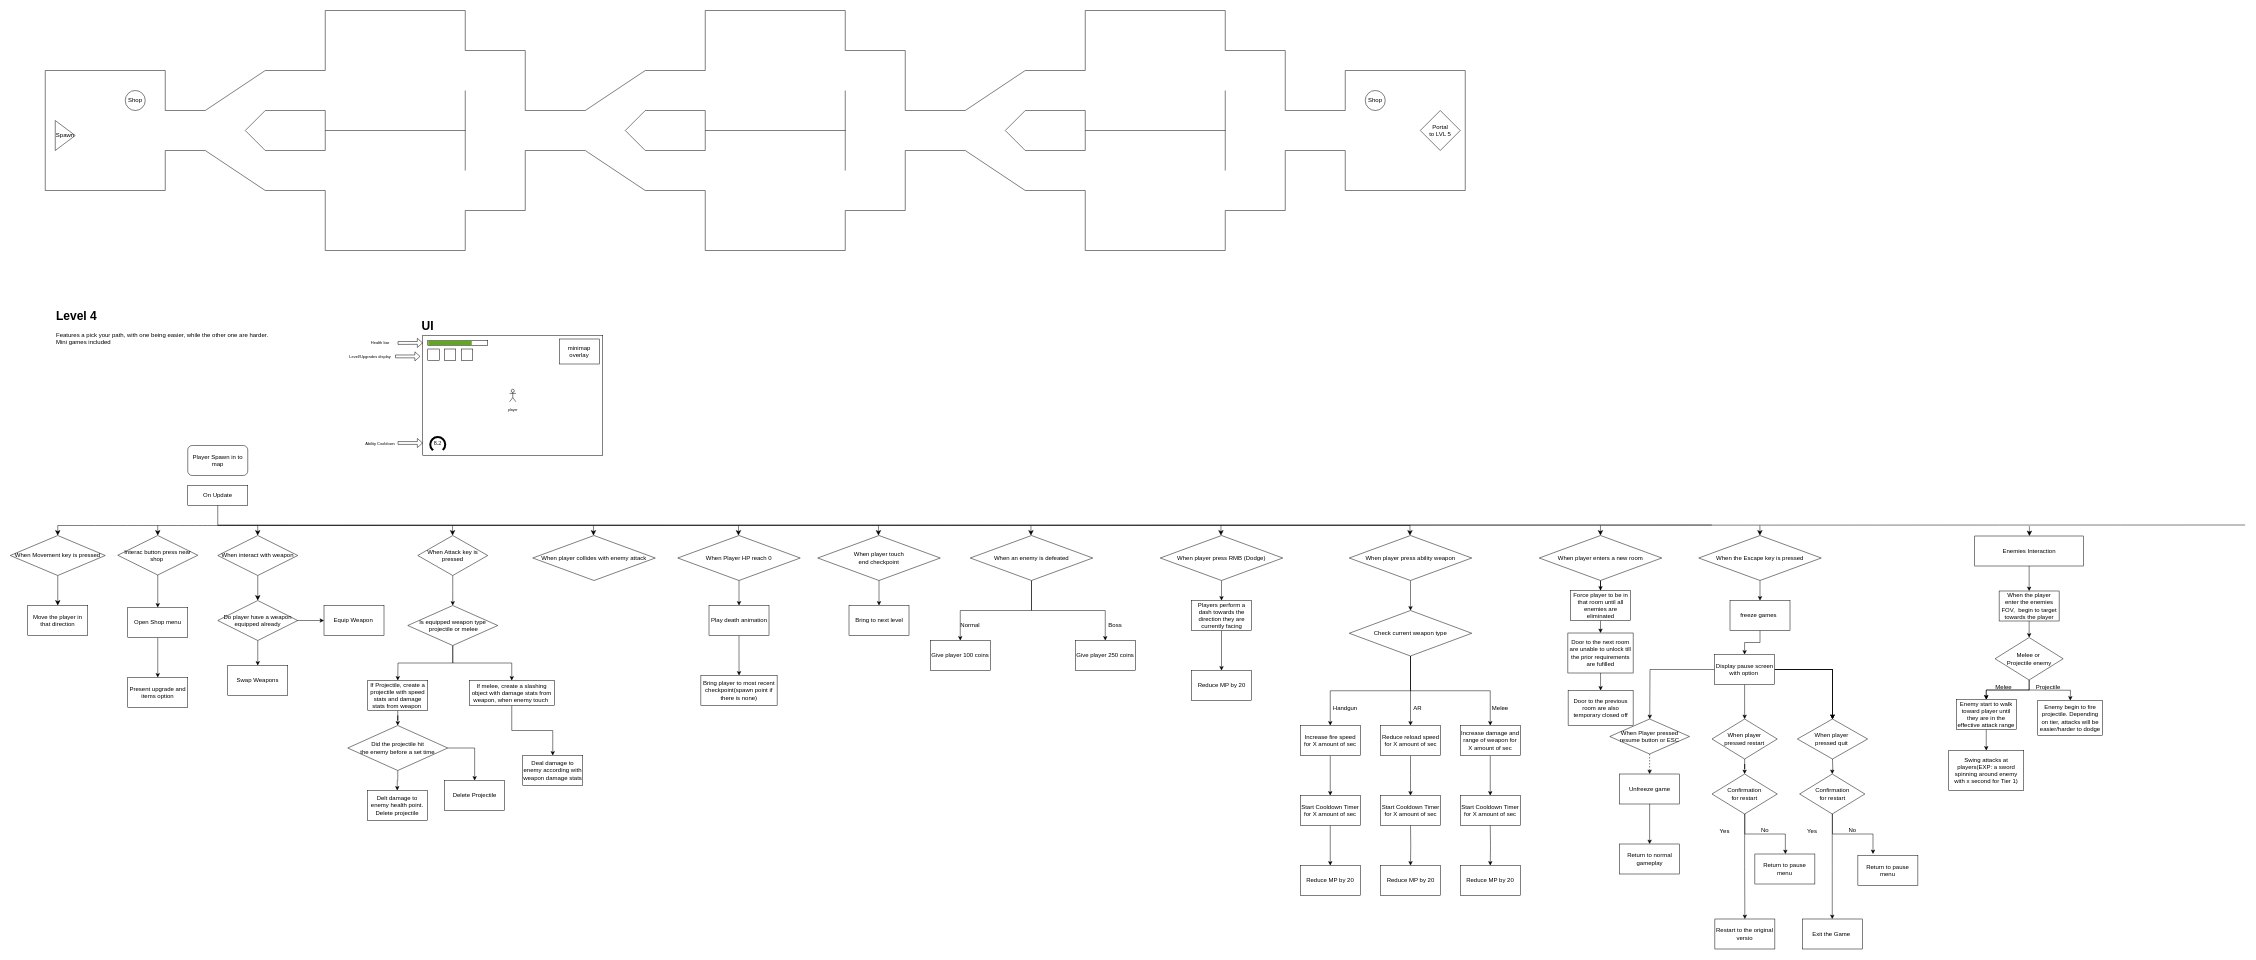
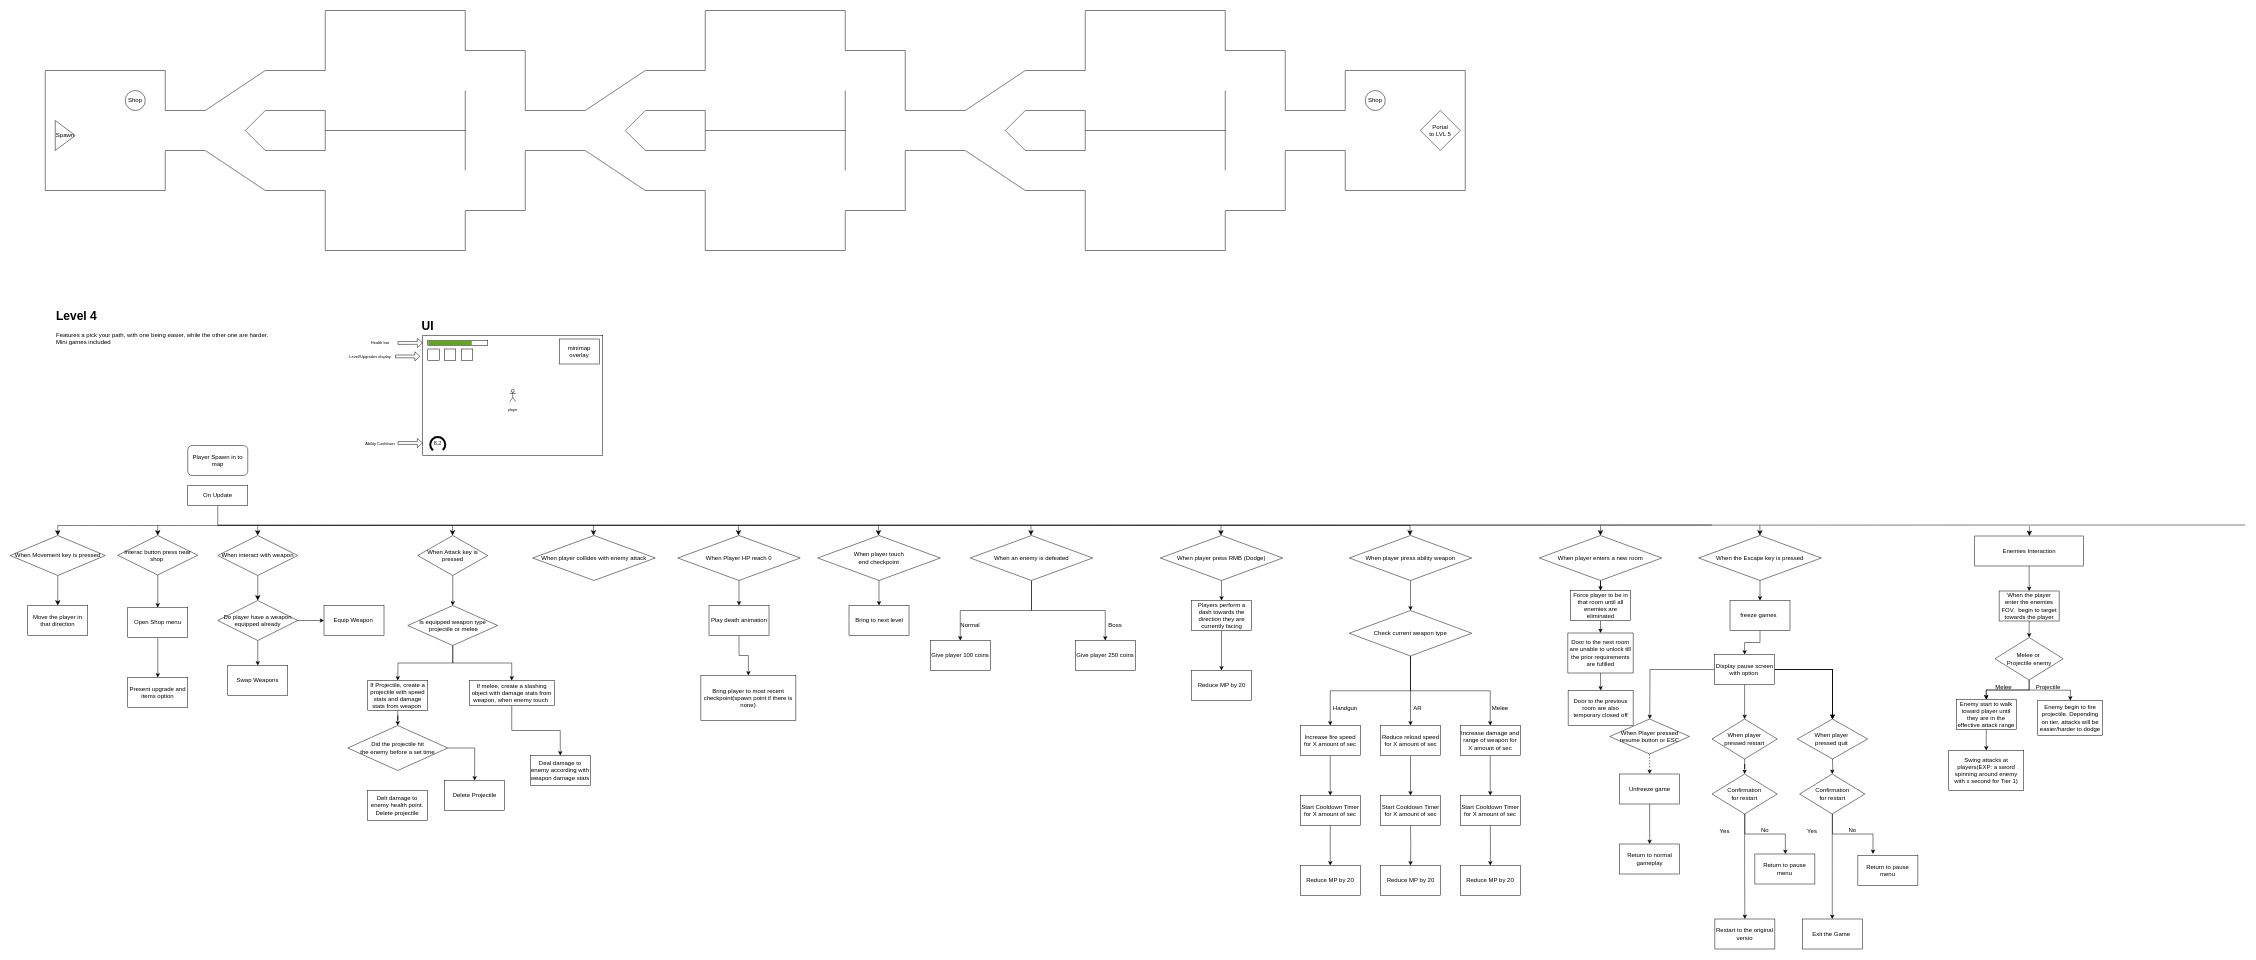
node "Bring player to most recent checkpoint(spawn point if there is none)": size 76x30 -> 95x45
node "Deal damage to enemy according with weapon damage stats": moved (553, 770) -> (560, 770)
edge "Did the projectile hit the enemy before a set time" -> "Delt damage to enemy health point. Delete projectile": removed
